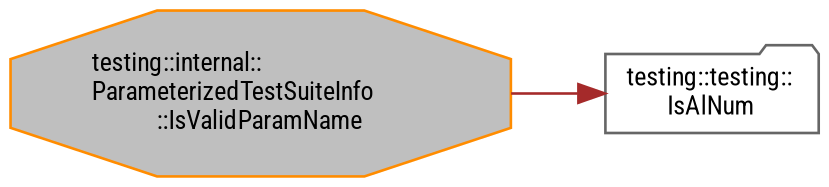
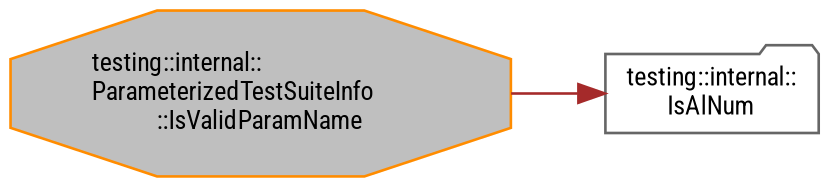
node "testing::testing:: IsAlNum": label "testing::testing:: IsAlNum" -> "testing::internal:: IsAlNum"
